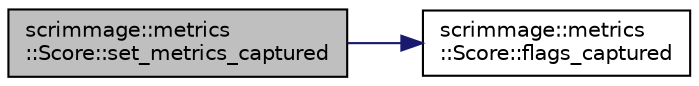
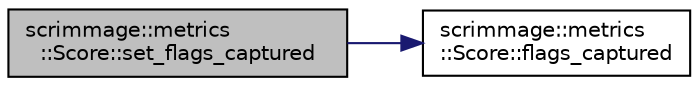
node "scrimmage::metrics ::Score::set_metrics_captured": label "scrimmage::metrics ::Score::set_metrics_captured" -> "scrimmage::metrics ::Score::set_flags_captured"
